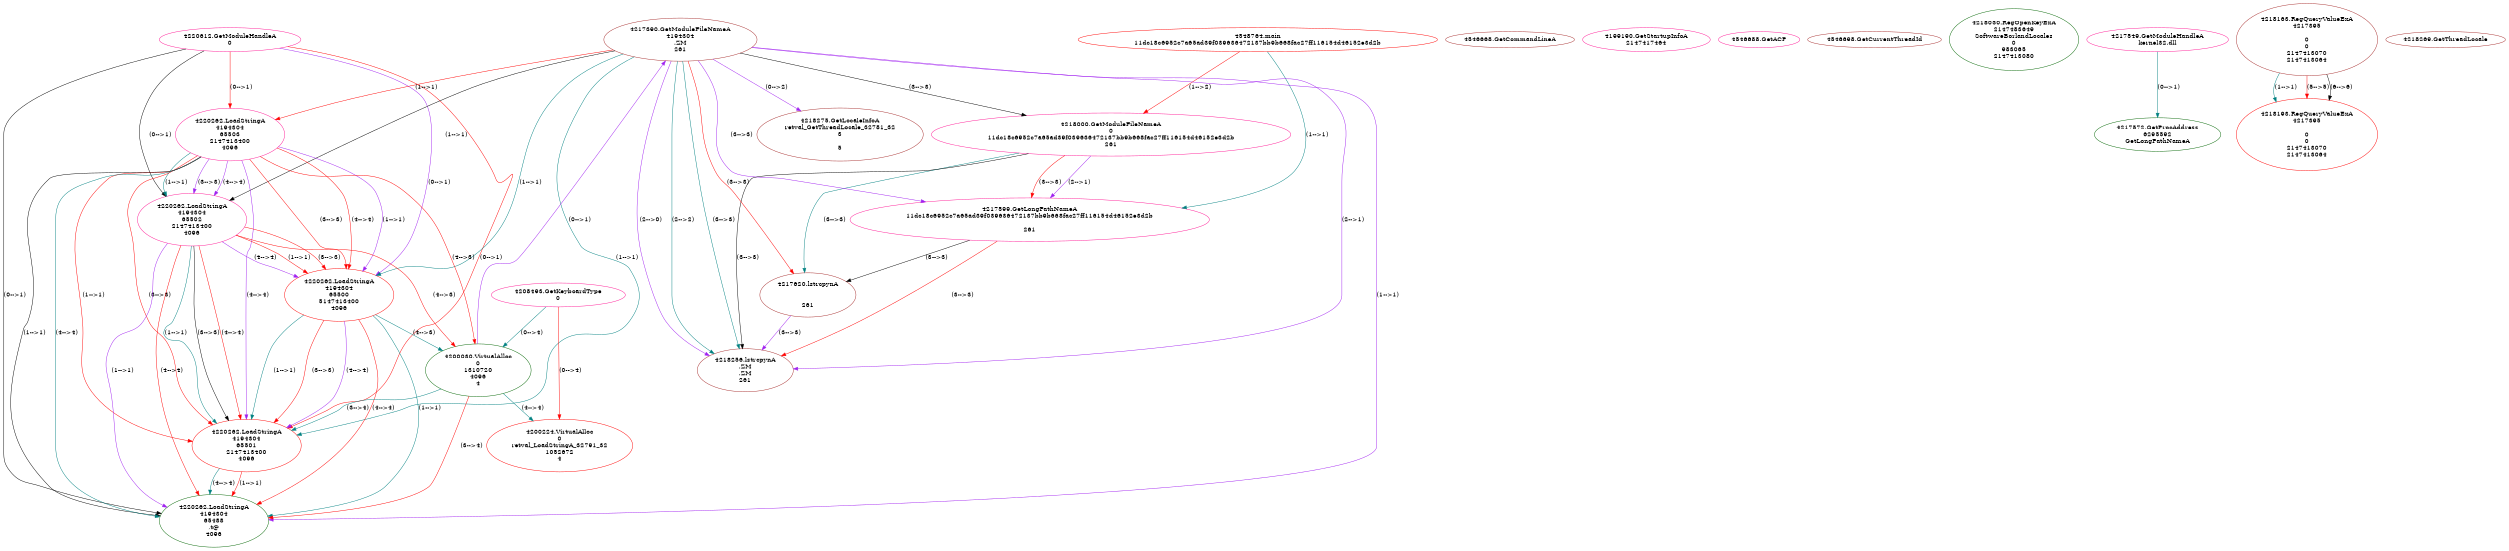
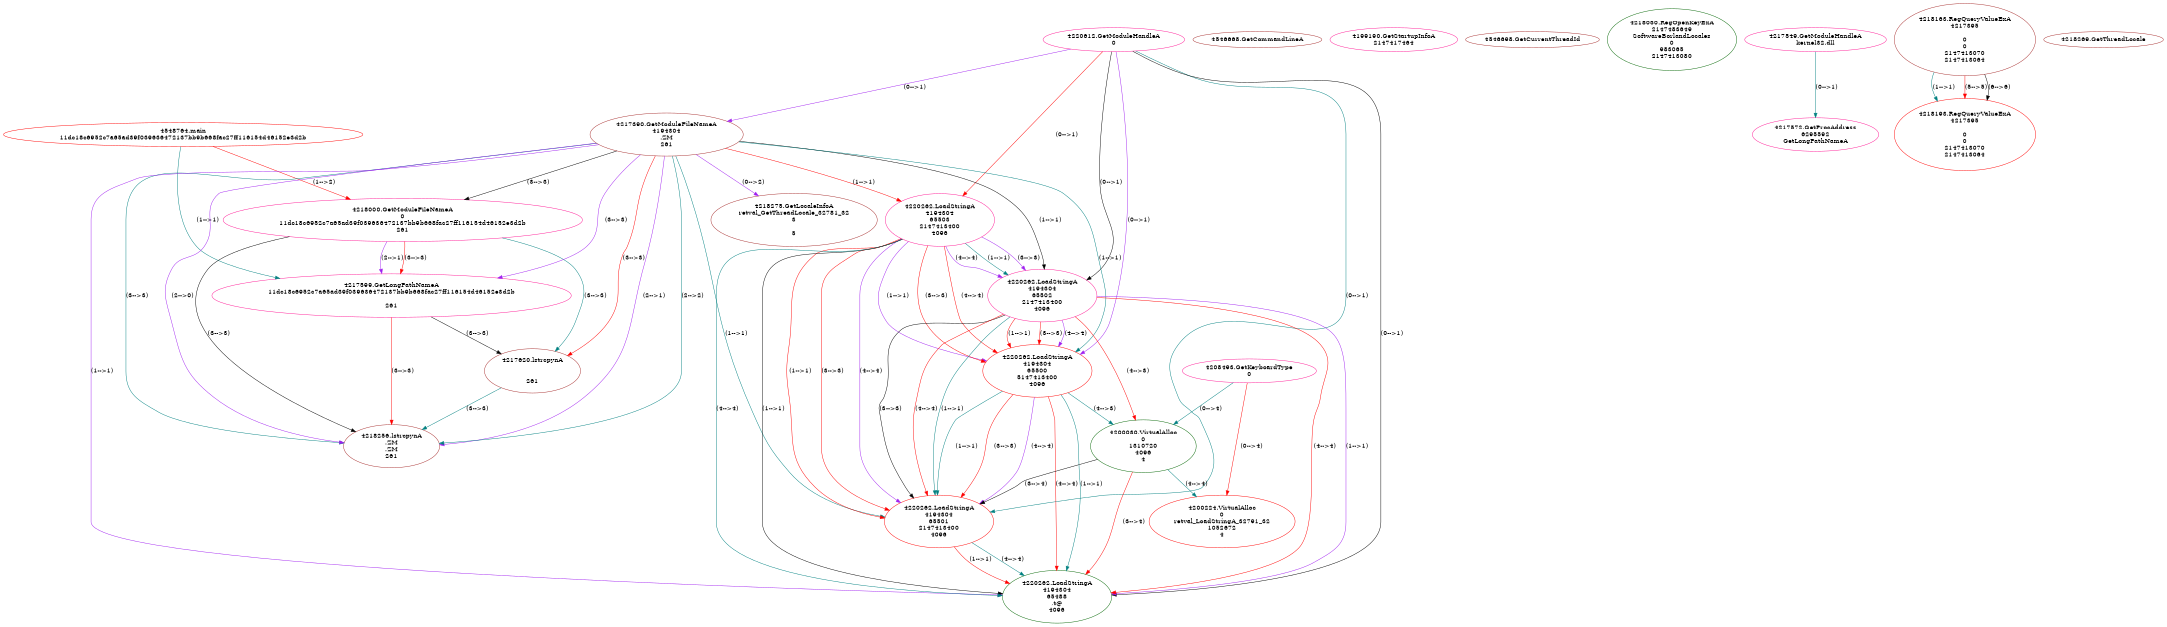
node "4546688.GetACP": removed
node "4217572.GetProcAddress 6295592 GetLongPathNameA": color darkgreen -> deeppink
edge "4220262.LoadStringA 4194304 65503 2147413400 4096" -> "4200030.VirtualAlloc 0 1310720 4096 4": removed, label "(4-->3)"
edge "4200030.VirtualAlloc 0 1310720 4096 4" -> "4217390.GetModuleFileNameA 4194304 .ZM 261": now "4220612.GetModuleHandleA 0" -> "4217390.GetModuleFileNameA 4194304 .ZM 261"
edge "4220612.GetModuleHandleA 0" -> "4220262.LoadStringA 4194304 65501 2147413400 4096": color red -> teal
edge "4217620.lstrcpynA 261" -> "4218256.lstrcpynA .ZM .ZM 261": color purple -> teal
edge "4200030.VirtualAlloc 0 1310720 4096 4" -> "4220262.LoadStringA 4194304 65501 2147413400 4096": color teal -> black
